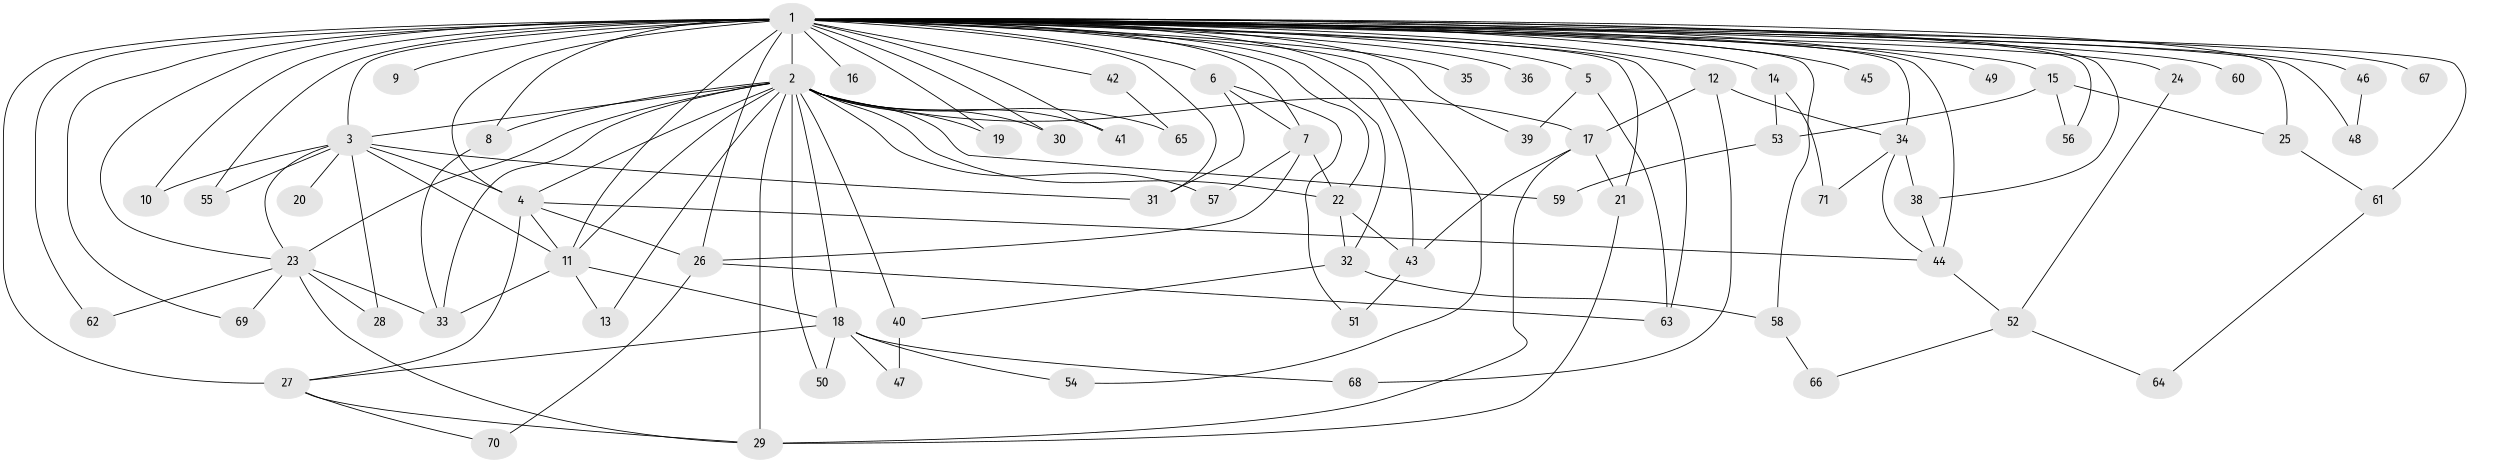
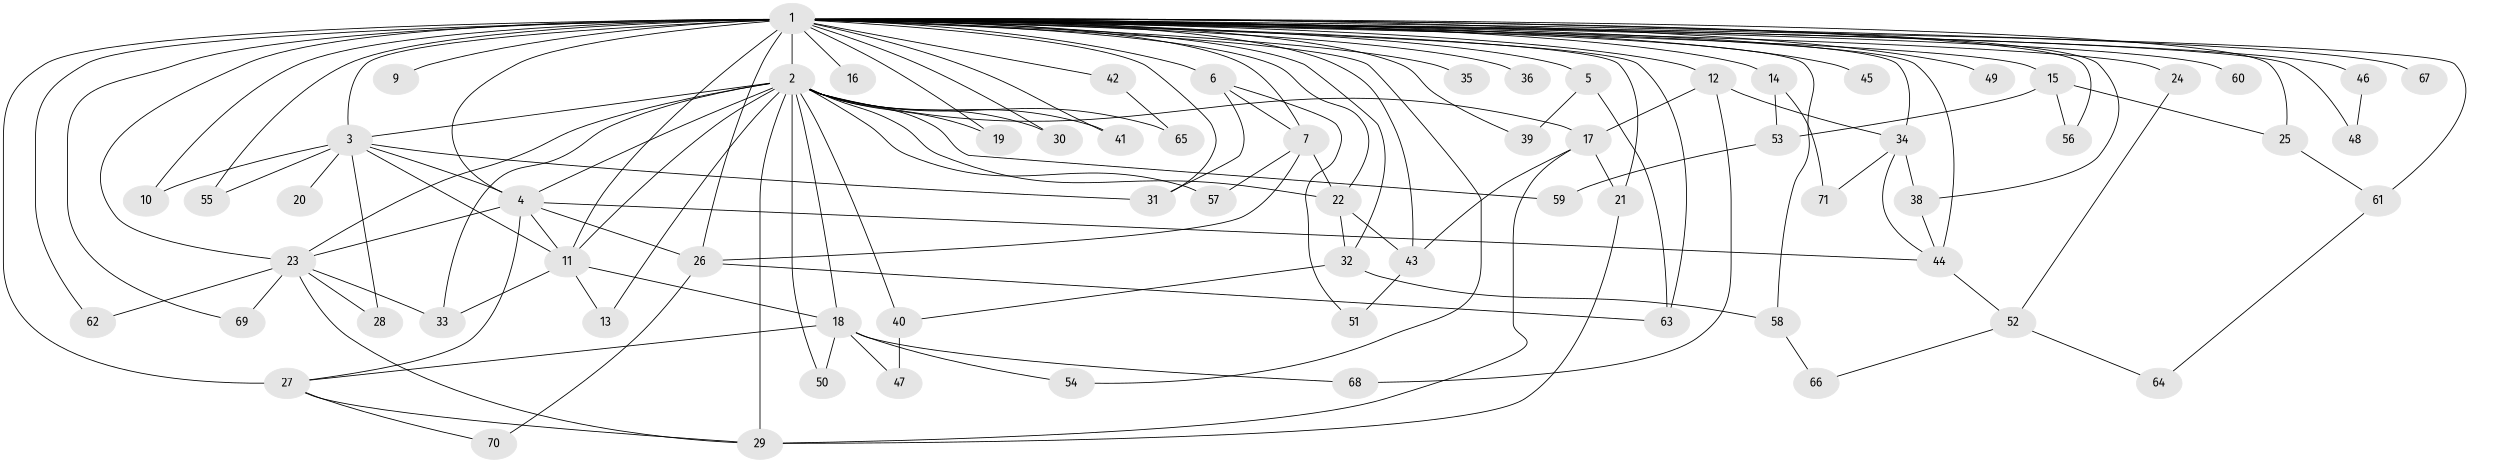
node "8": removed
edge "3" -- "23": now "4" -- "23"
